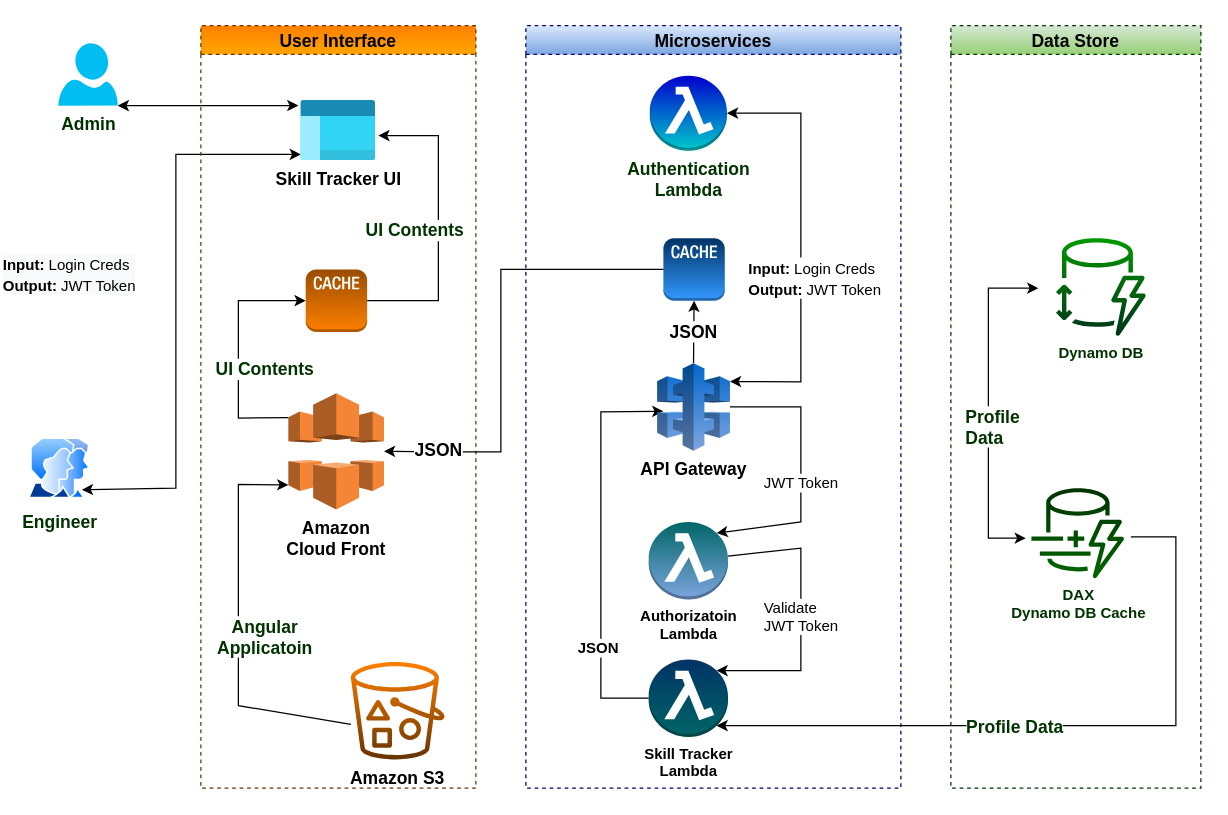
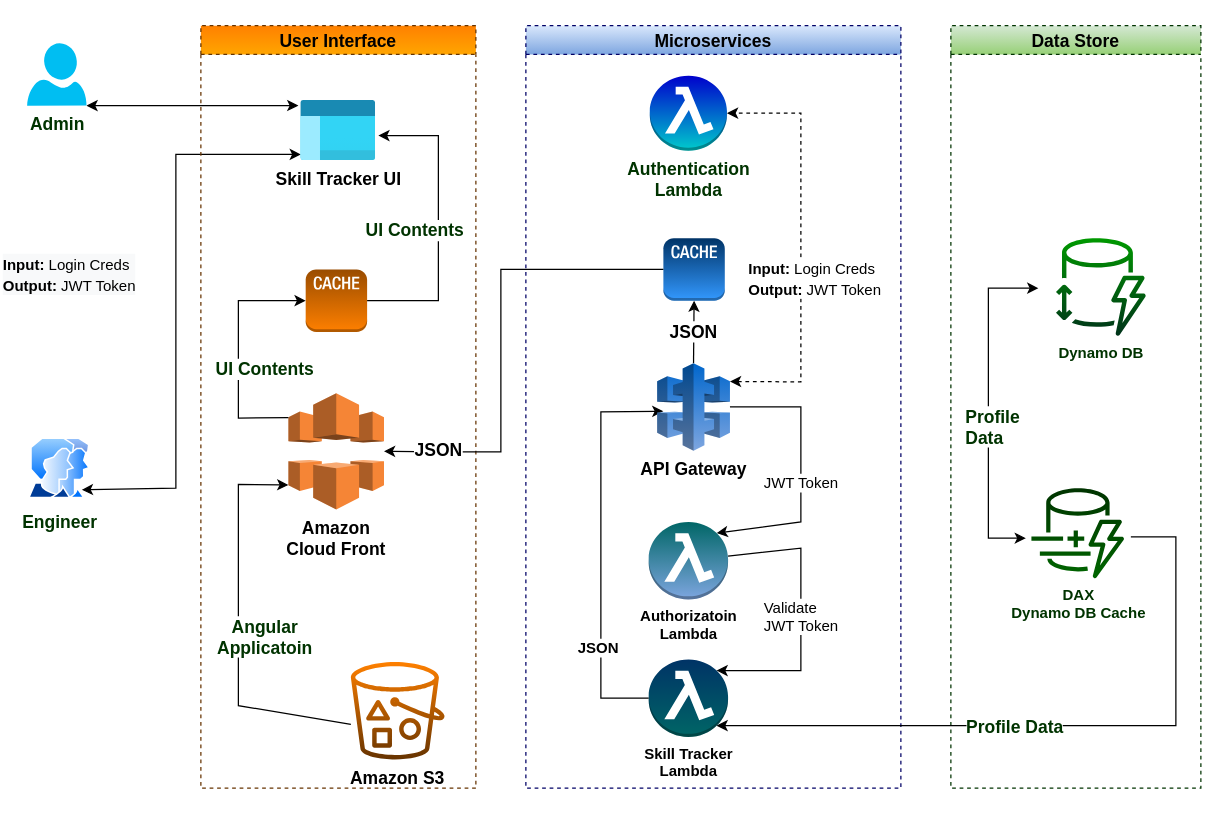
node "Admin": moved (88, 74) -> (57, 74)
edge "Authentication Lambda" -- "API Gateway": style solid -> dashed
